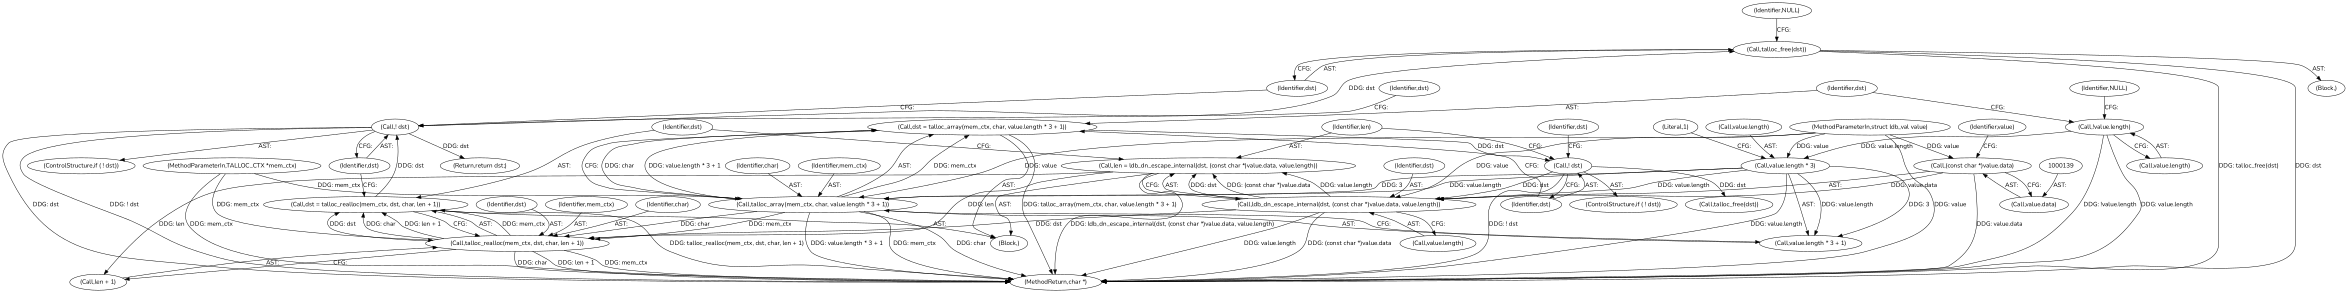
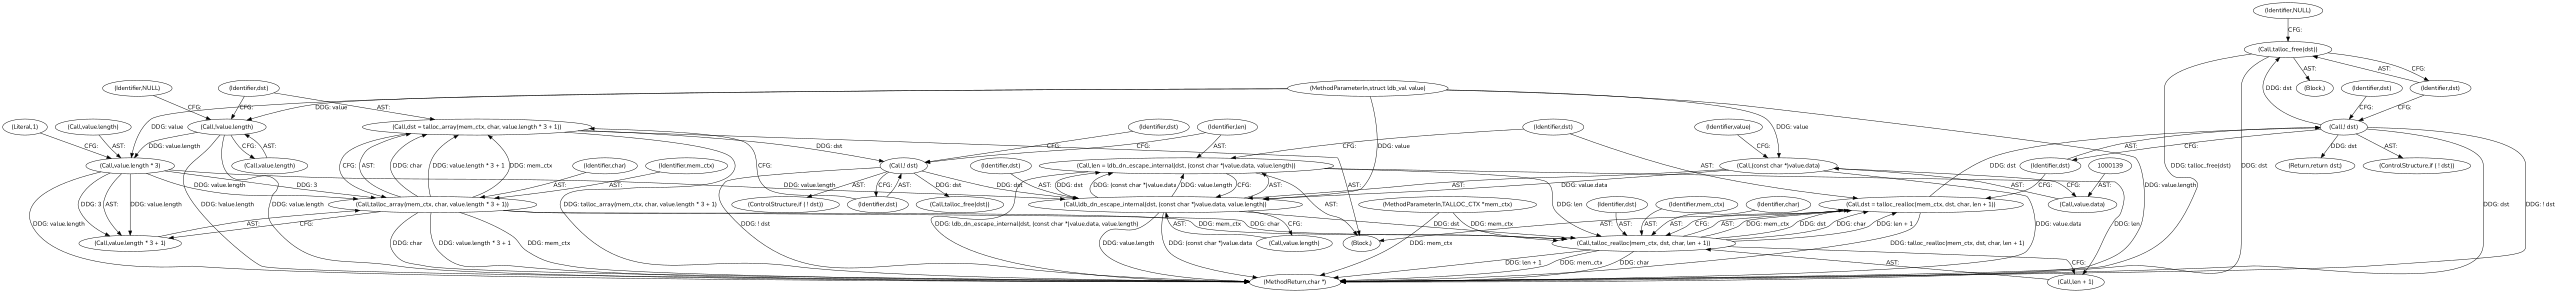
edge "(MethodParameterIn,struct ldb_val value)" -> "(Call,talloc_array(mem_ctx, char, value.length * 3 + 1))": now "(MethodParameterIn,struct ldb_val value)" -> "(Call,!value.length)"
edge "(MethodParameterIn,TALLOC_CTX *mem_ctx)" -> "(Call,talloc_array(mem_ctx, char, value.length * 3 + 1))": removed, label "DDG: mem_ctx"
edge "(MethodParameterIn,struct ldb_val value)" -> "(MethodReturn,char *)": label "DDG: value" -> "DDG: value.length"
